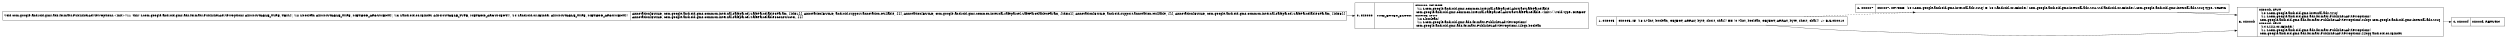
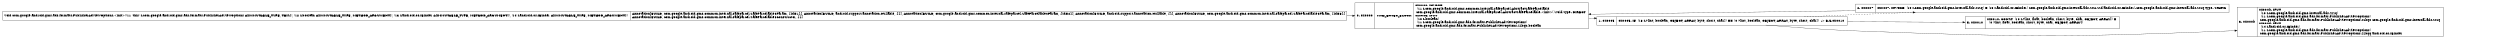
edge "2: 0x0007" -> "3: 0x000b": now "2: 0x0007" -> "0: 0x0000"
edge "0: 0x0000" -> "1: 0x0005": added
node "4: 0x000f": removed
node "5: 0x0010": added
node "3: 0x000b": text "(r4 I:zzzr.os.IBinder)" -> "(r4 I:android.os.IBinder)"
